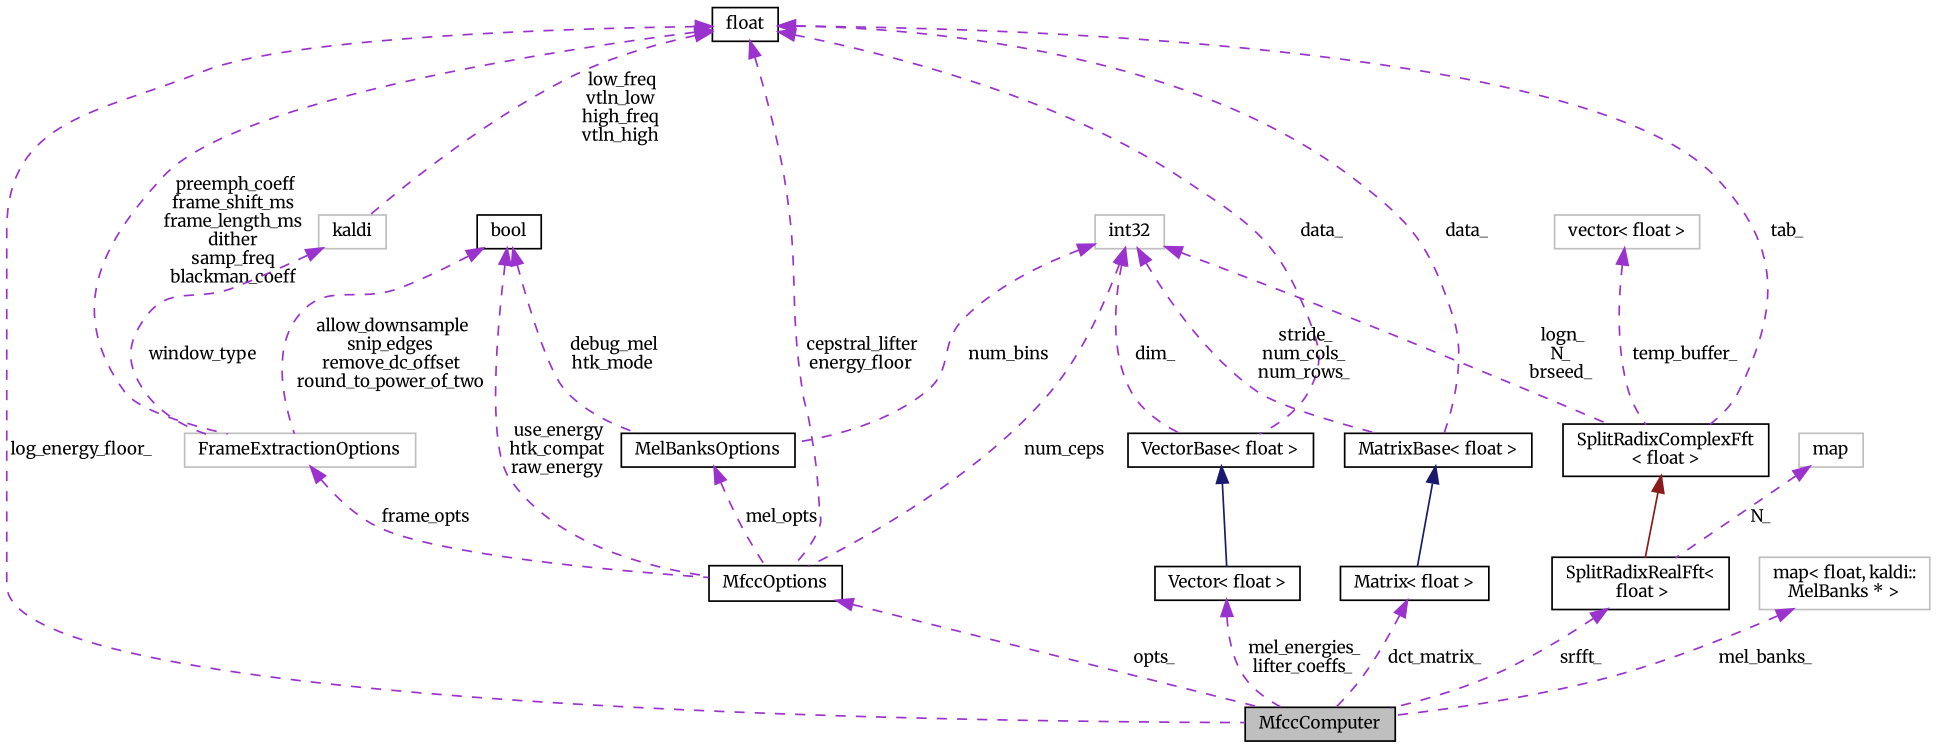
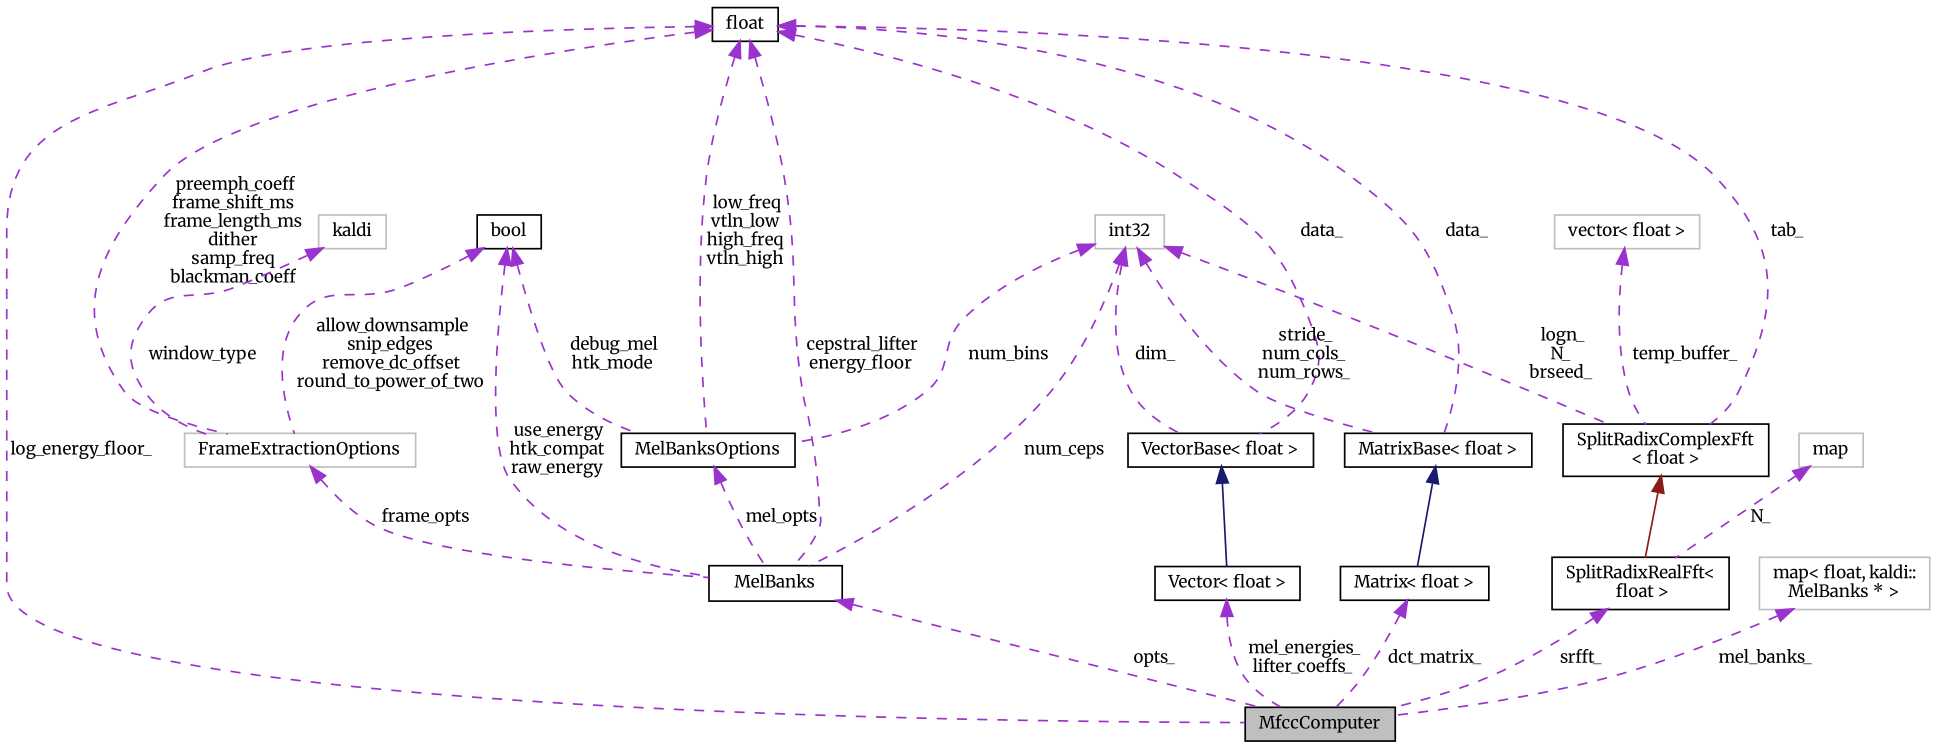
edge "kaldi" -> "float": now "MelBanksOptions" -> "float"
node "MfccOptions": label "MfccOptions" -> "MelBanks"
